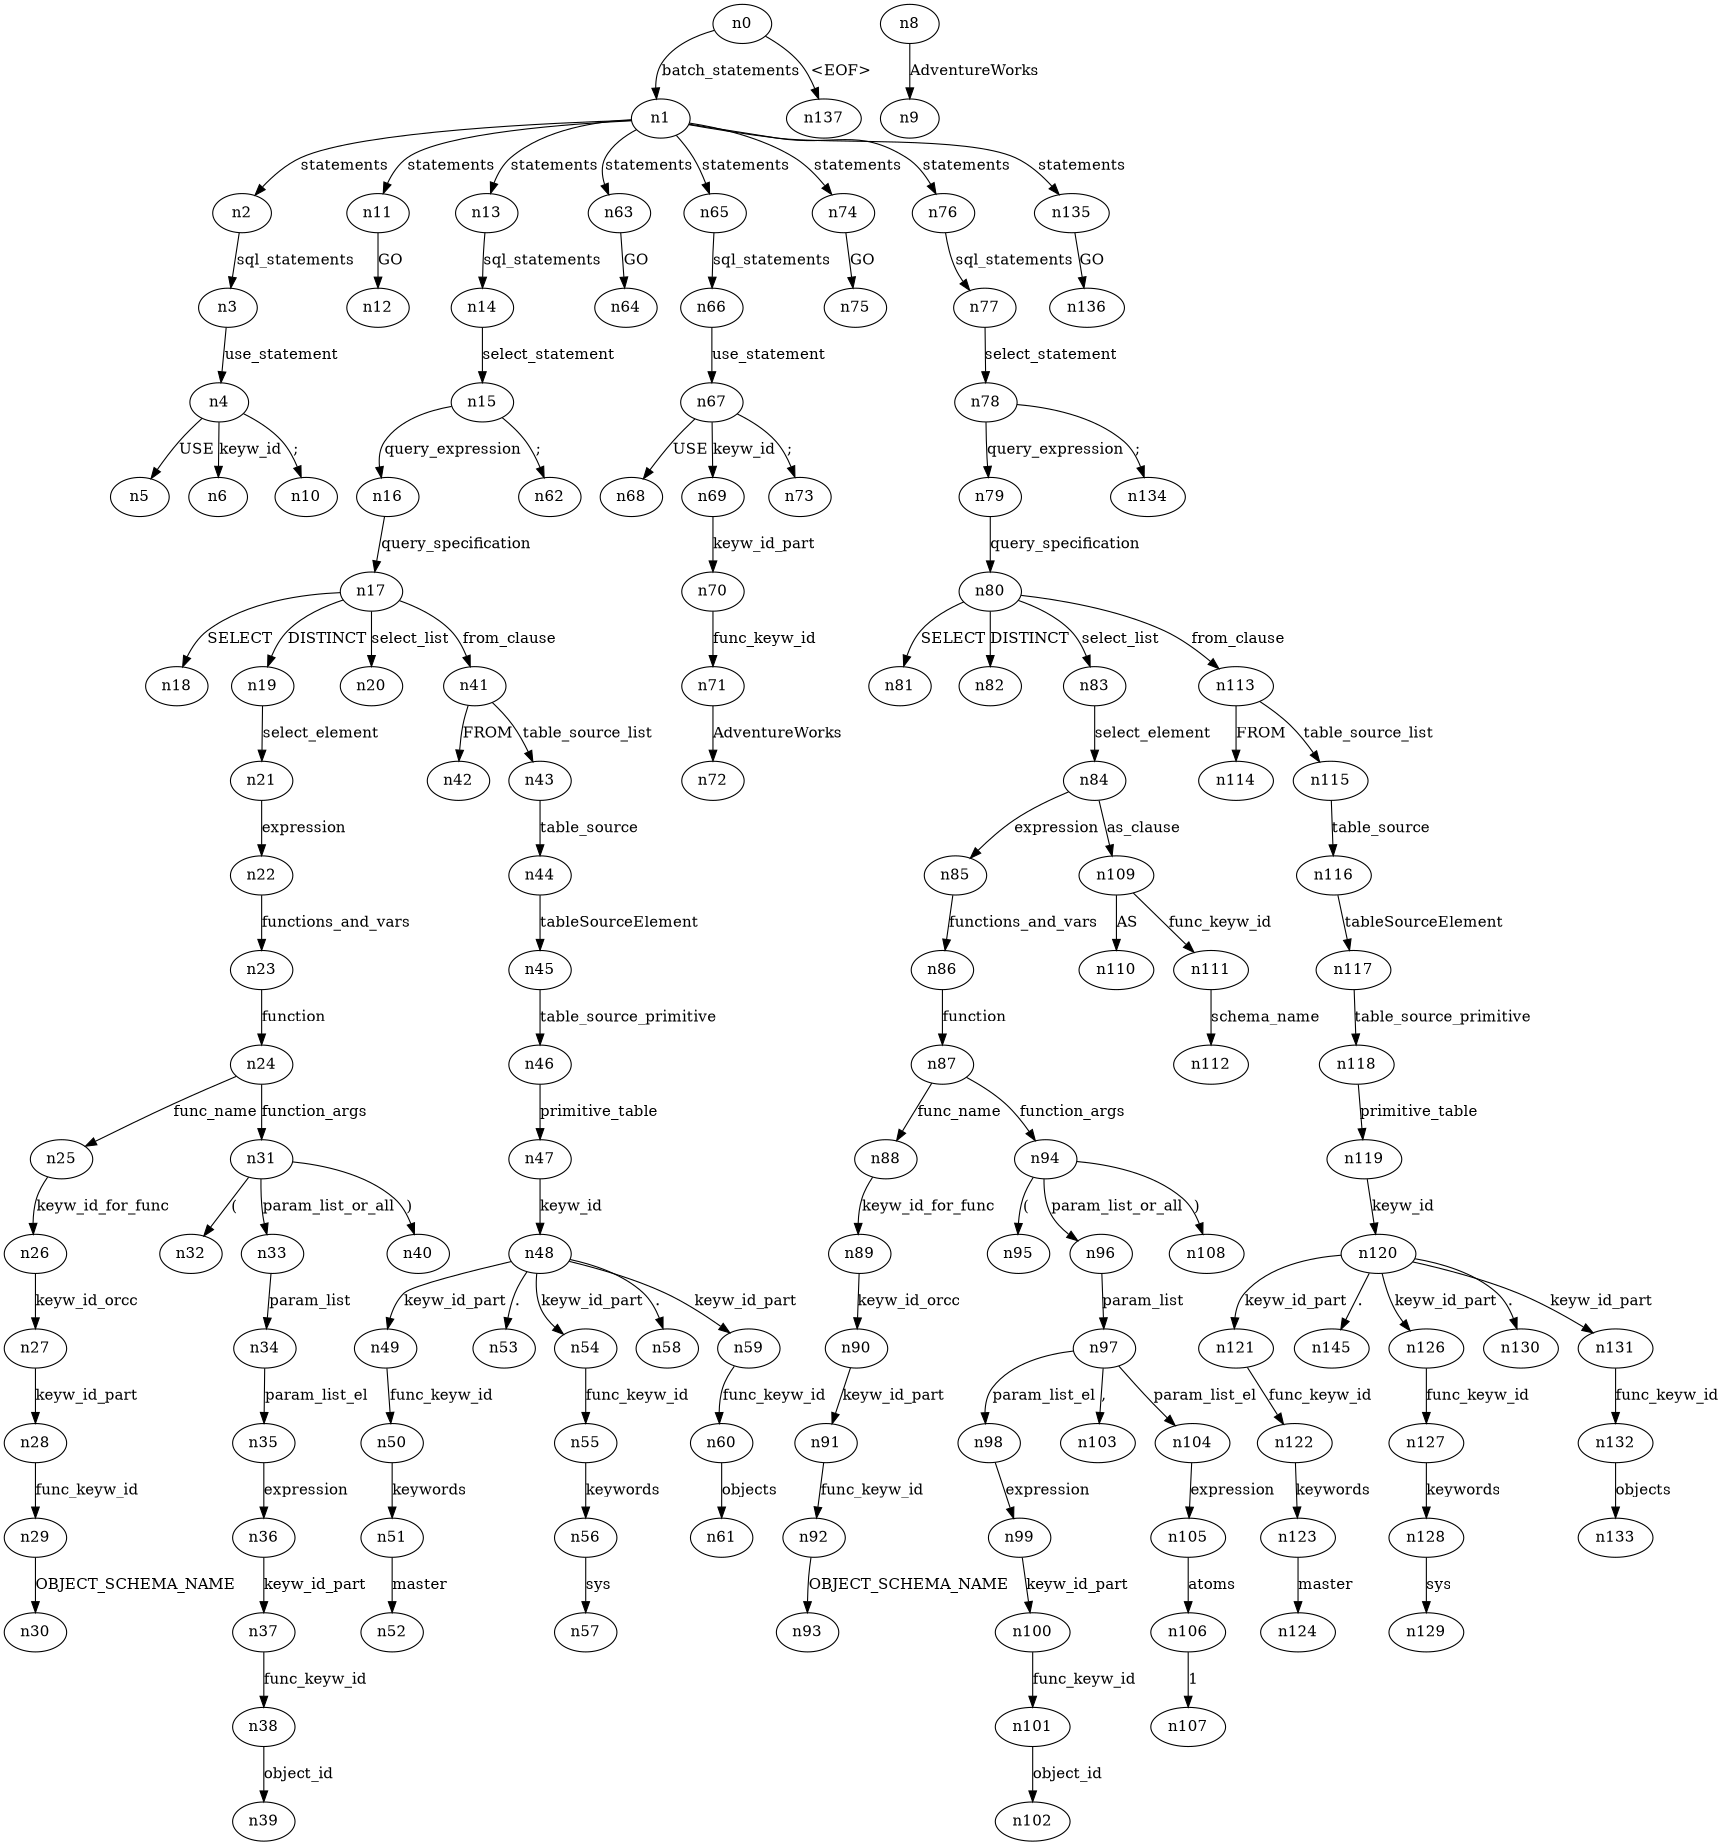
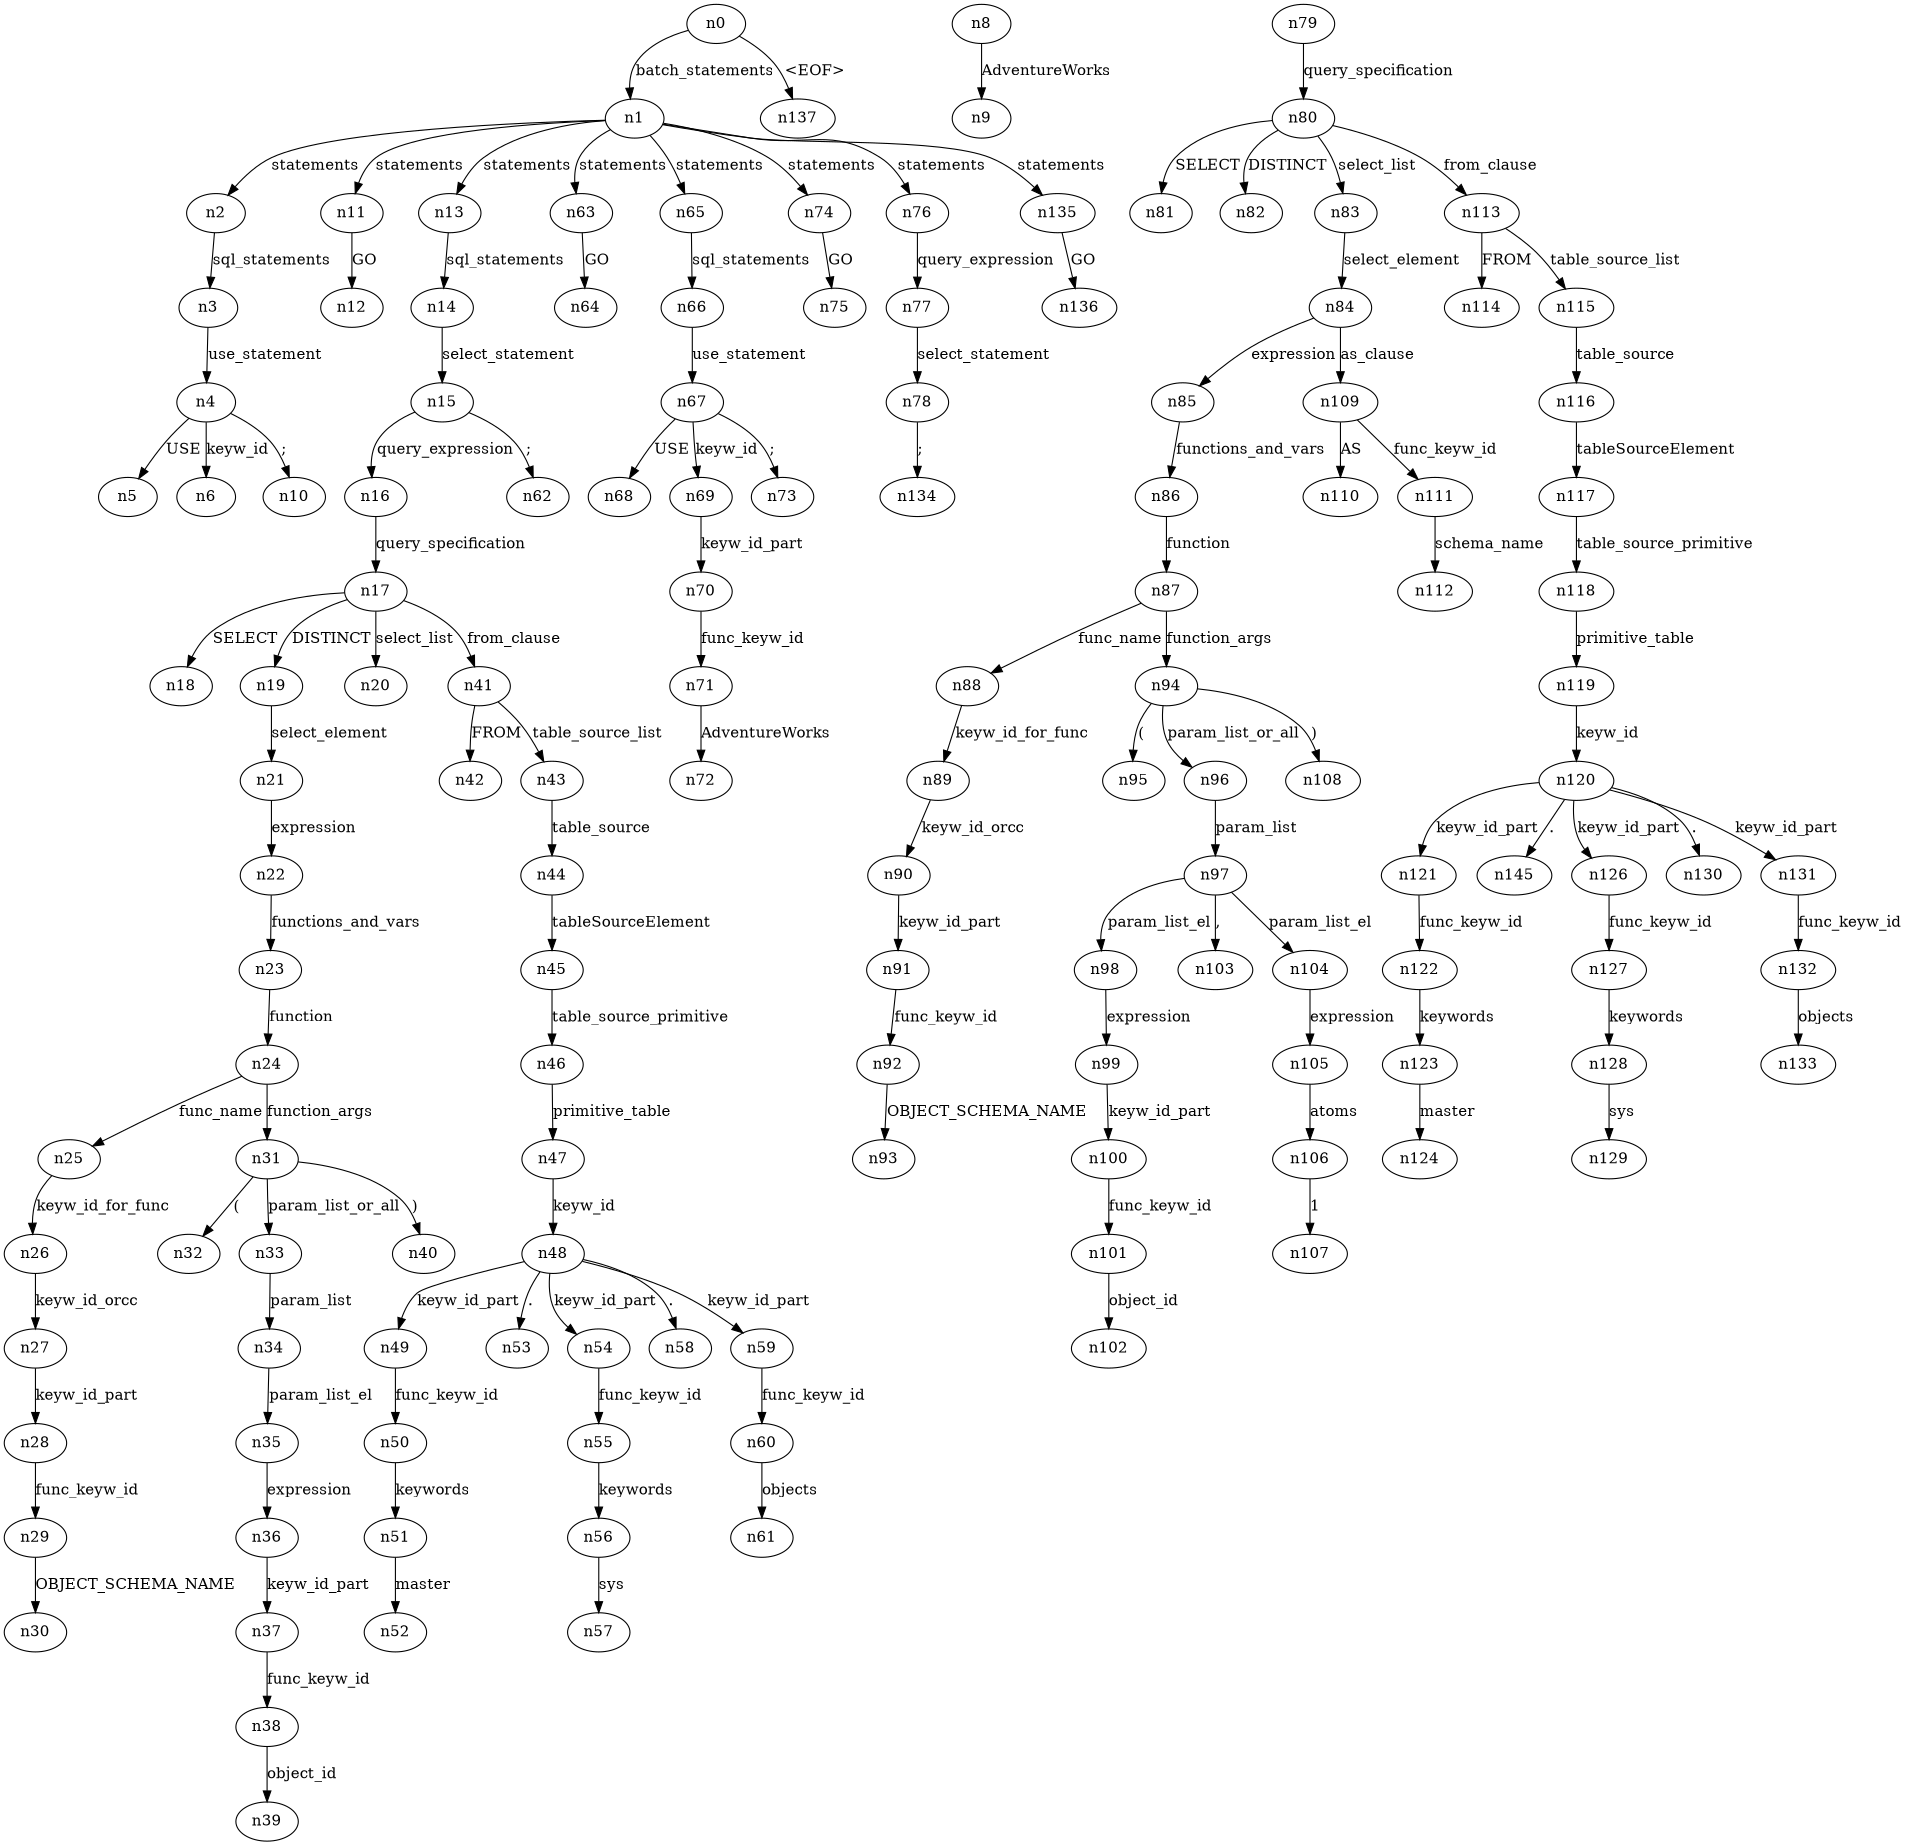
edge "n76" -> "n77": label "sql_statements" -> "query_expression"
edge "n78" -> "n79": removed, label "query_expression"
